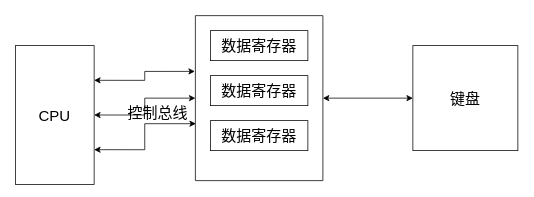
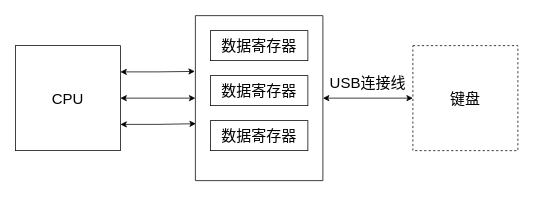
node "USB连接线": added
node "键盘": style solid -> dashed
node "控制总线": removed
node "CPU": size 79x139 -> 105x105
